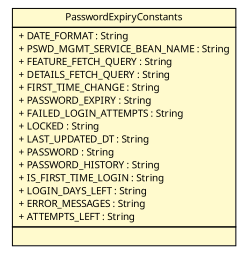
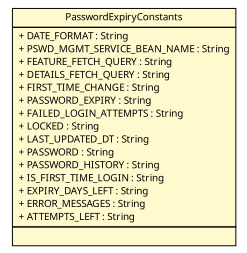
node "PasswordExpiryConstants": text "+ LOGIN_DAYS_LEFT : String" -> "+ EXPIRY_DAYS_LEFT : String"
